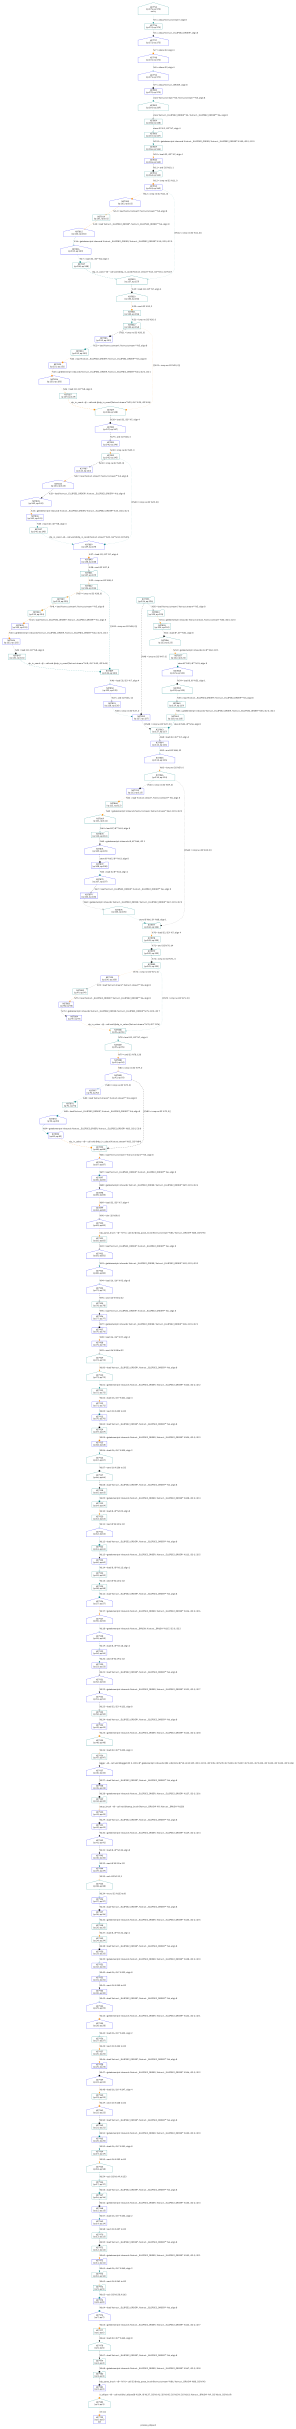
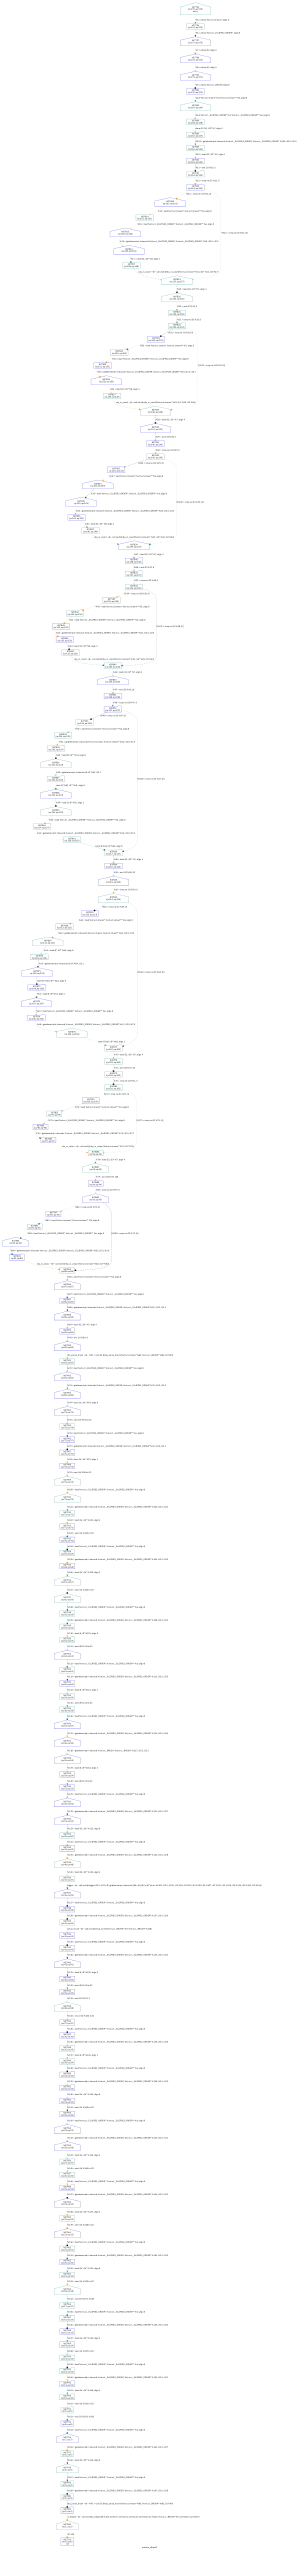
edge "N37991 (rp:126, ep:126)" -> "N37852 (rp:127, ep:127)": reversed
edge "N37889 (rp:93, ep:93)" -> "N37895 (rp:88, ep:88)": arrowhead normal -> box
